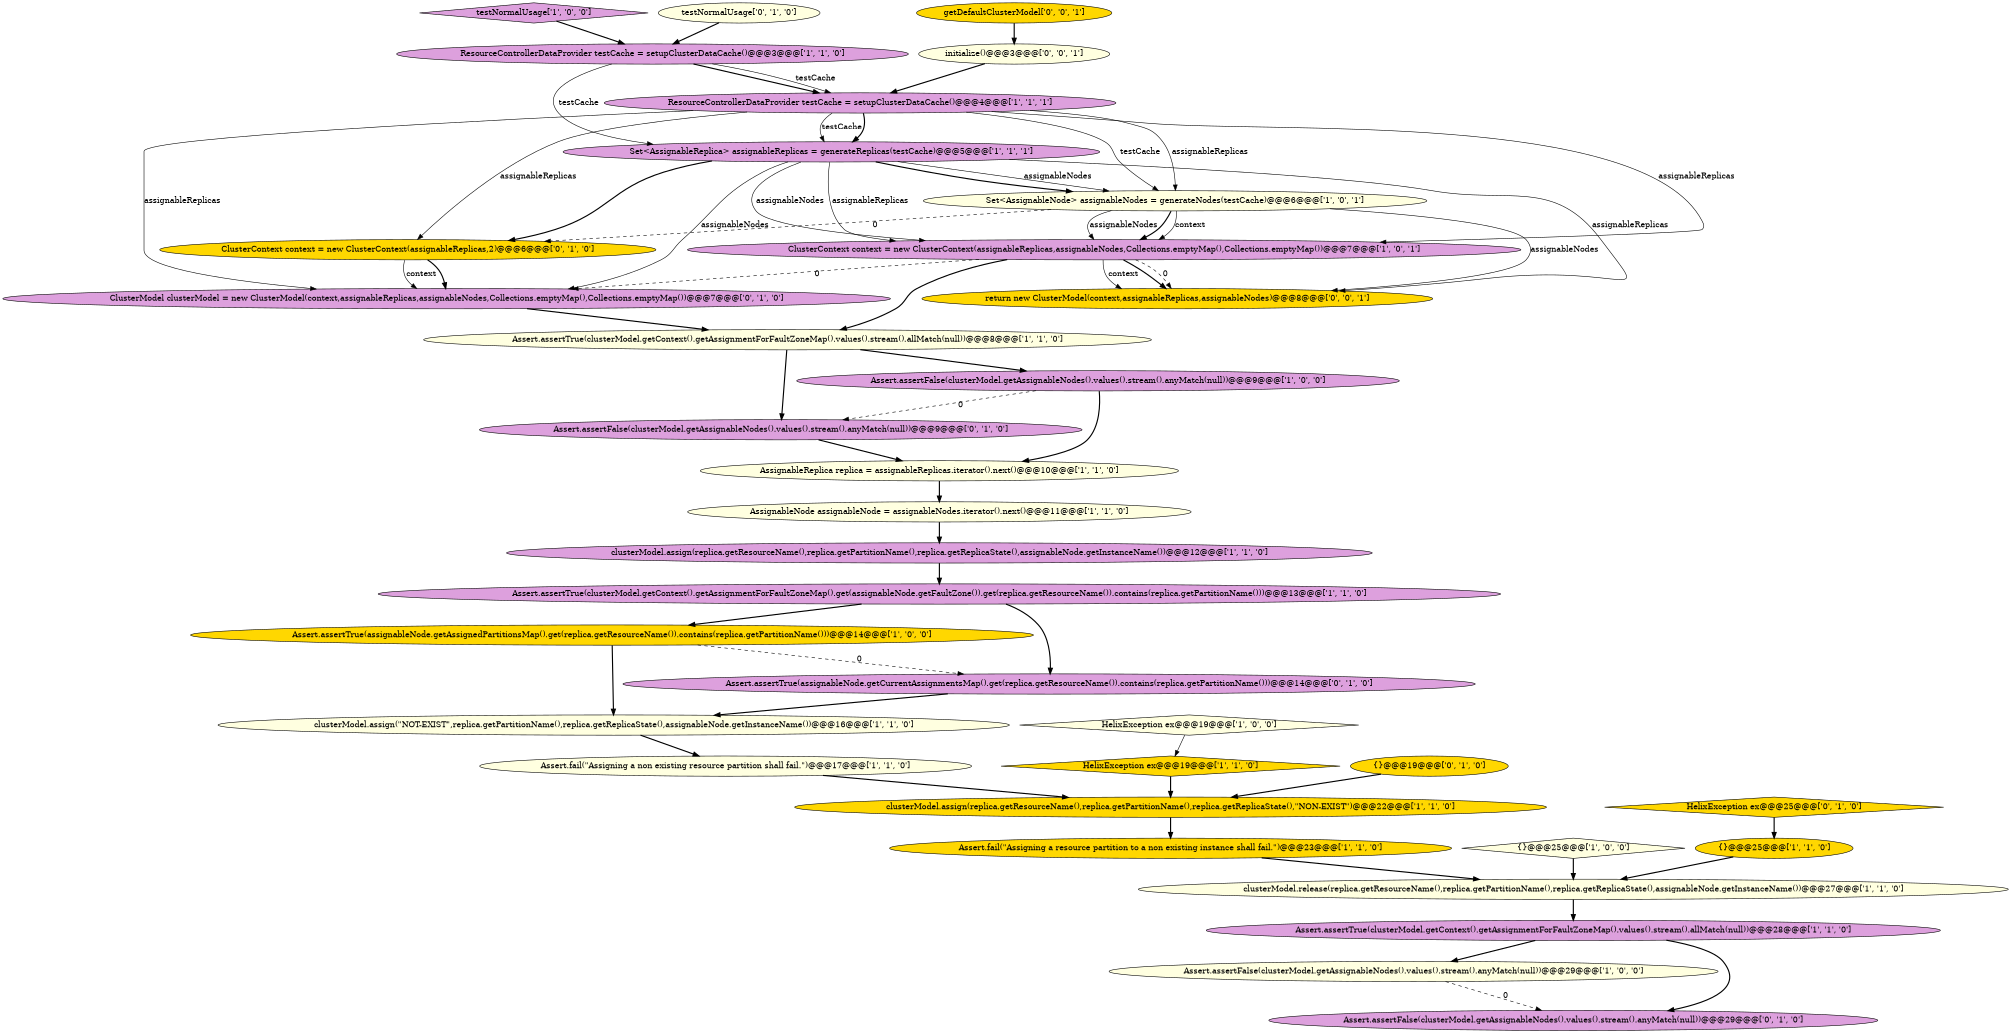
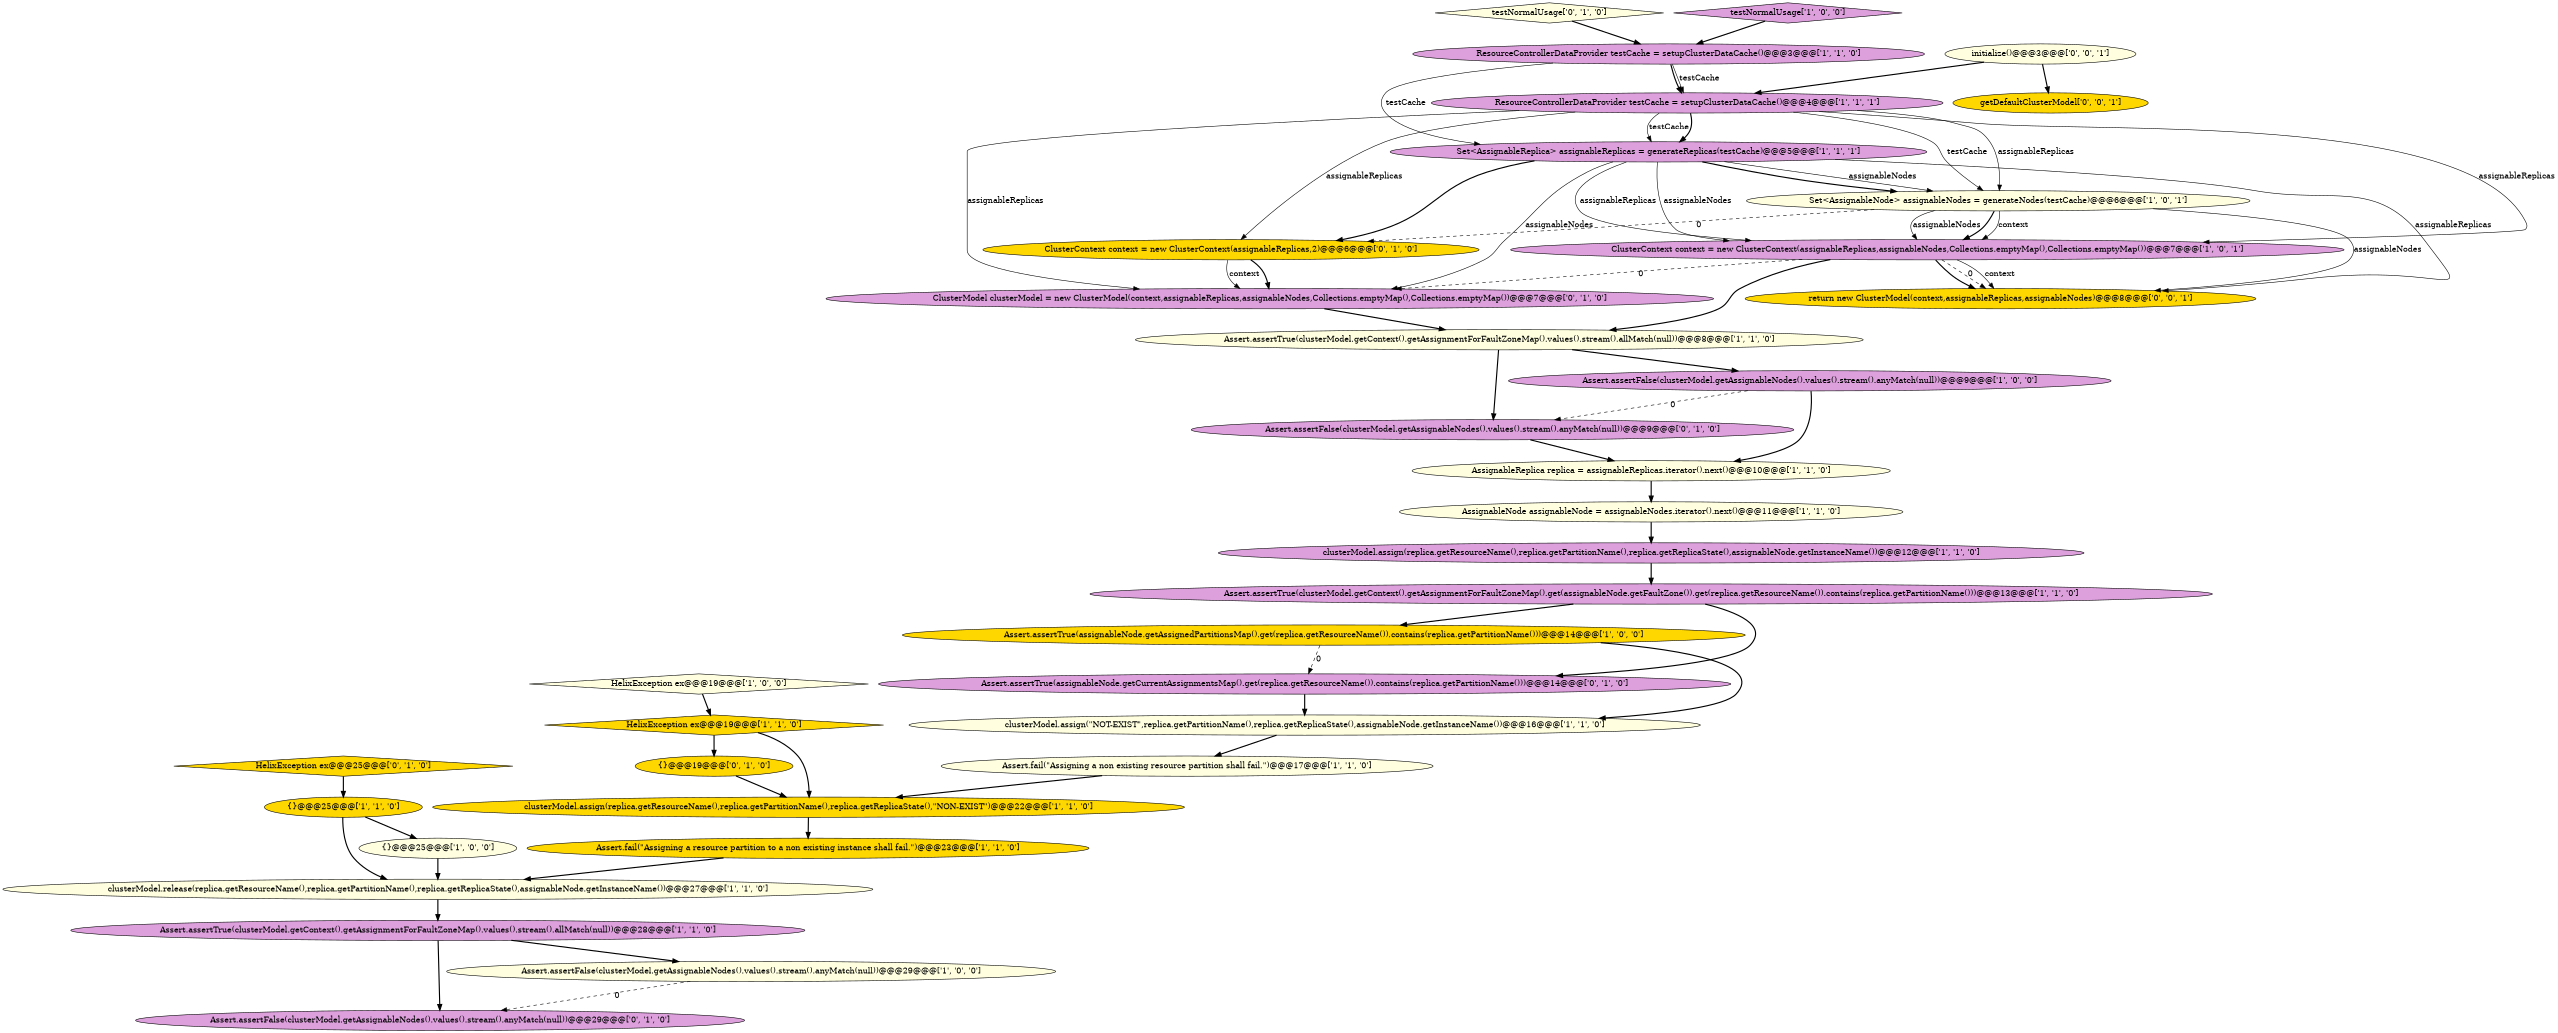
node "testNormalUsage['0', '1', '0']": shape ellipse -> diamond
edge "getDefaultClusterModel['0', '0', '1']" -> "initialize()@@@3@@@['0', '0', '1']": reversed
edge "HelixException ex@@@19@@@['1', '1', '0']" -> "{}@@@19@@@['0', '1', '0']": added
edge "HelixException ex@@@19@@@['1', '0', '0']" -> "HelixException ex@@@19@@@['1', '1', '0']": style solid -> bold
edge "{}@@@25@@@['1', '1', '0']" -> "{}@@@25@@@['1', '0', '0']": added
node "{}@@@25@@@['1', '0', '0']": shape diamond -> ellipse
